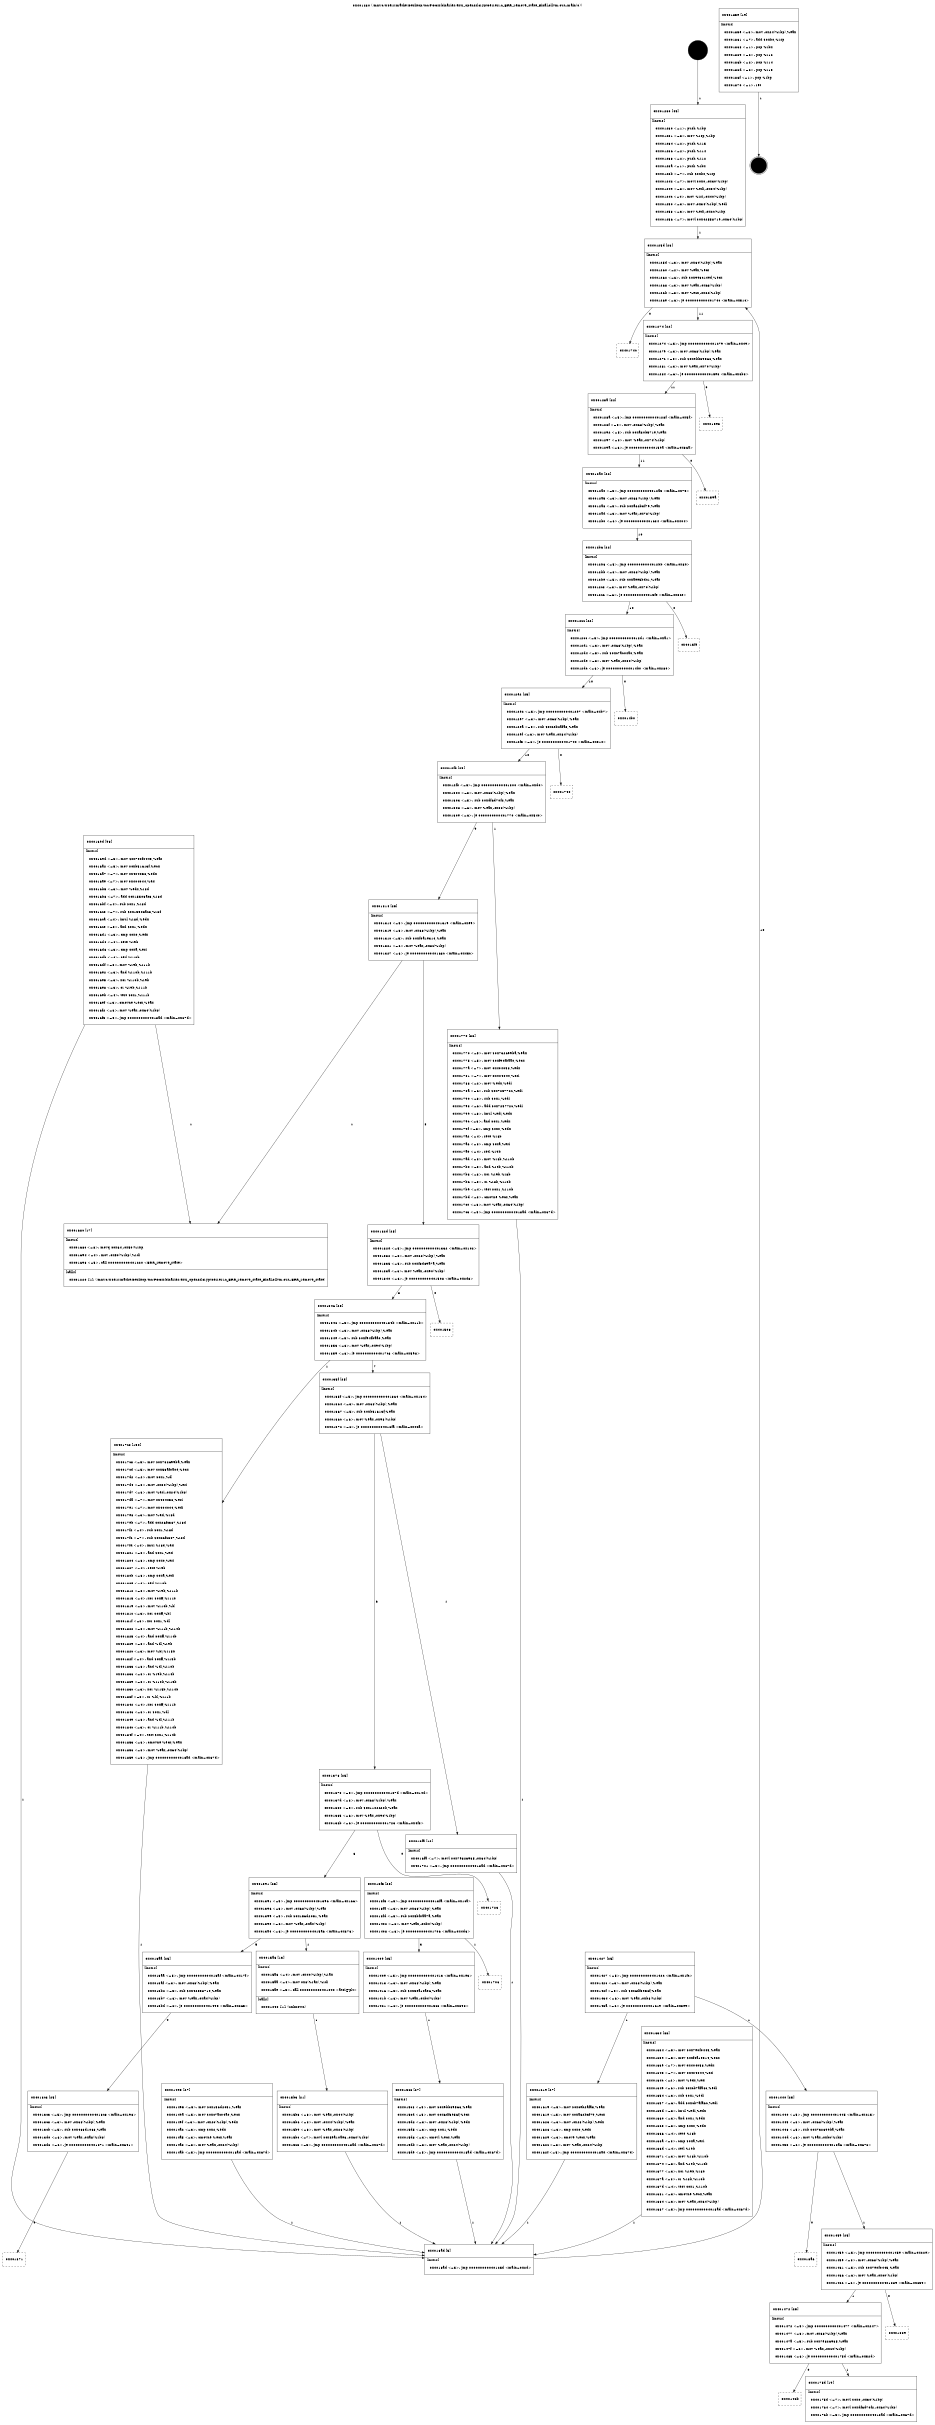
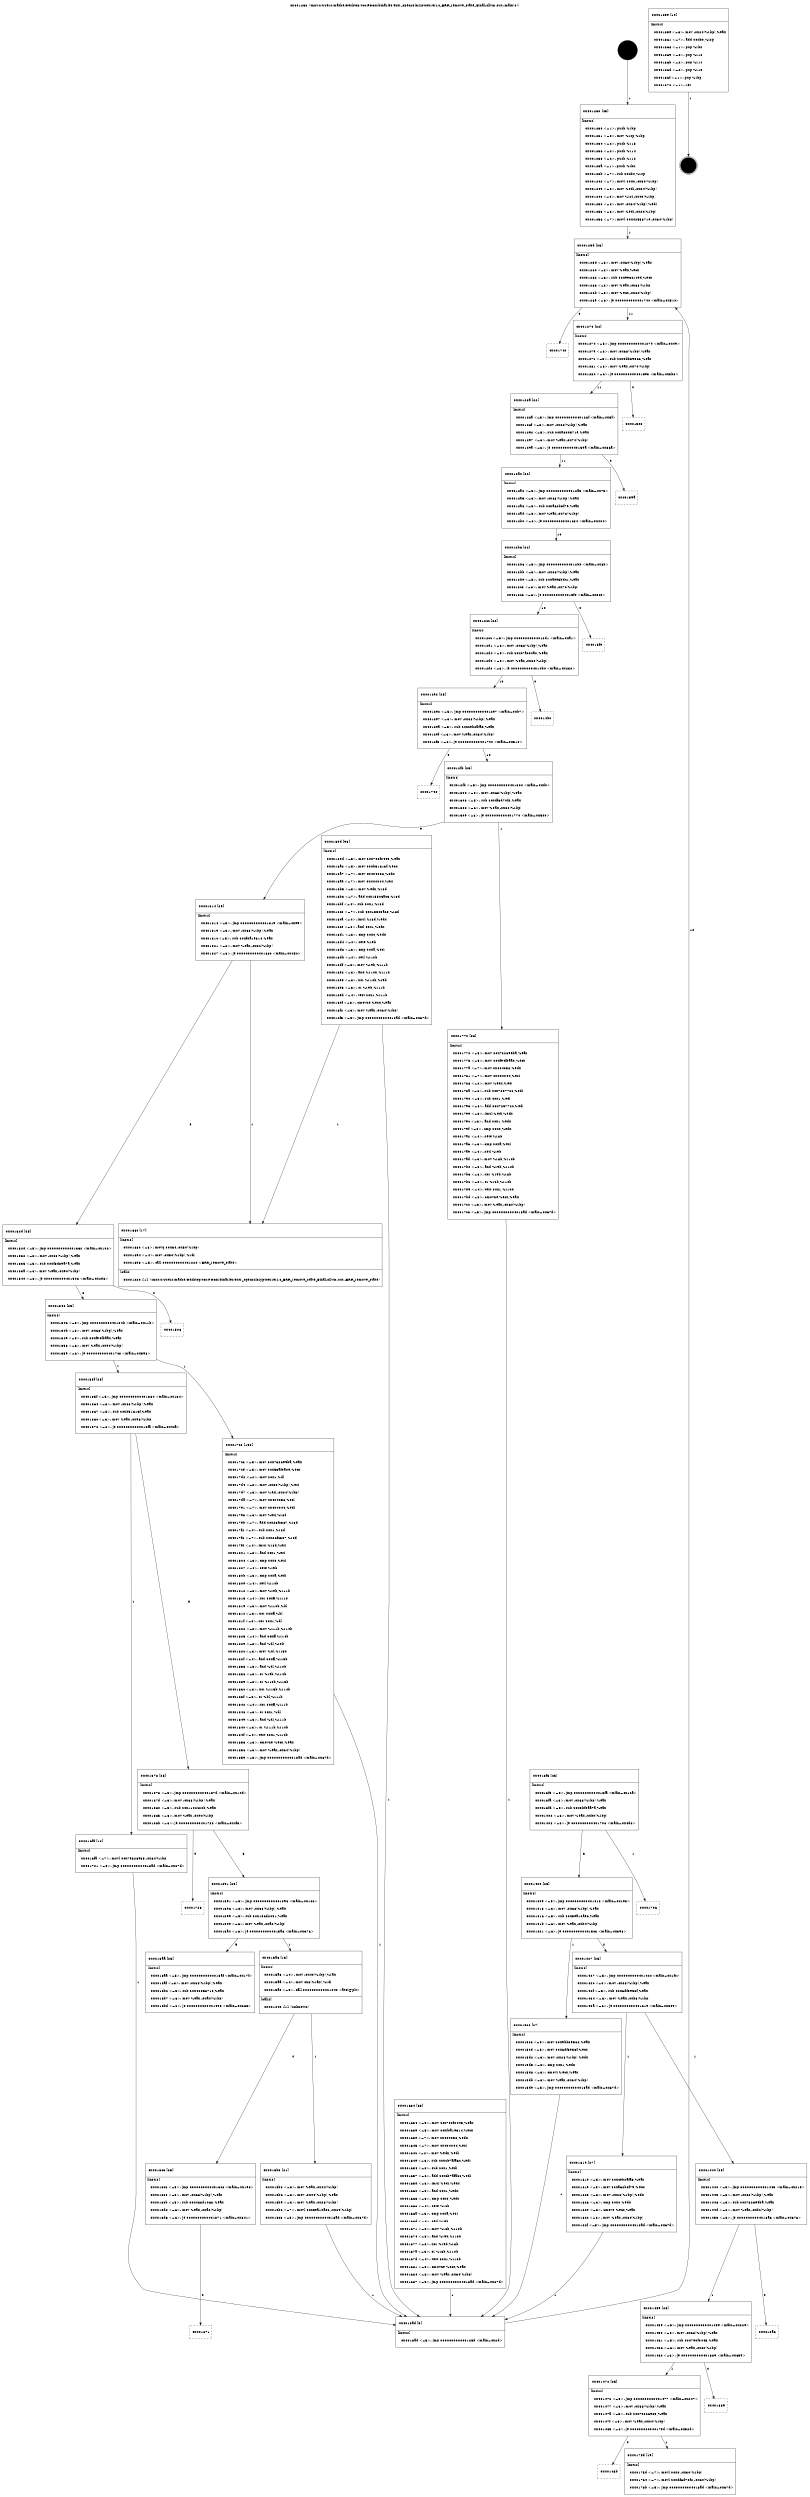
edge "0x40140e [25]" -> "0x401427 [25]": added, label "2"
edge "0x4013aa [25]" -> "0x4013c3 [25]": now "0x4015a6 [13]" -> "0x4013c3 [25]"
node "0x401495 [27]": removed
